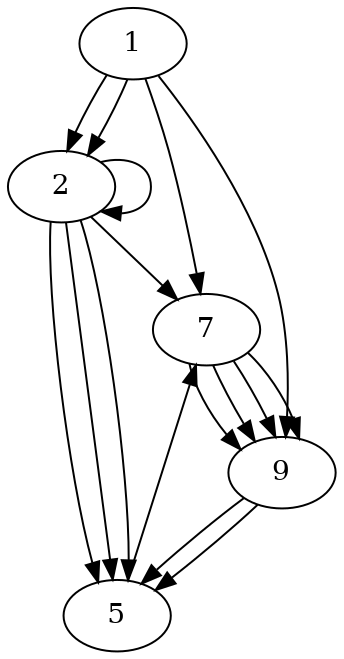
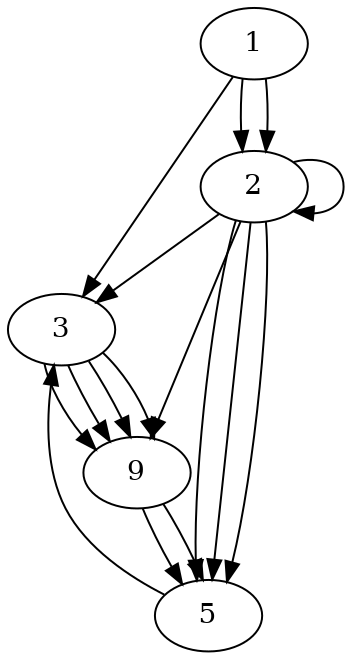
edge "1" -> "9": now "2" -> "9"
node "7": label "7" -> "3"
